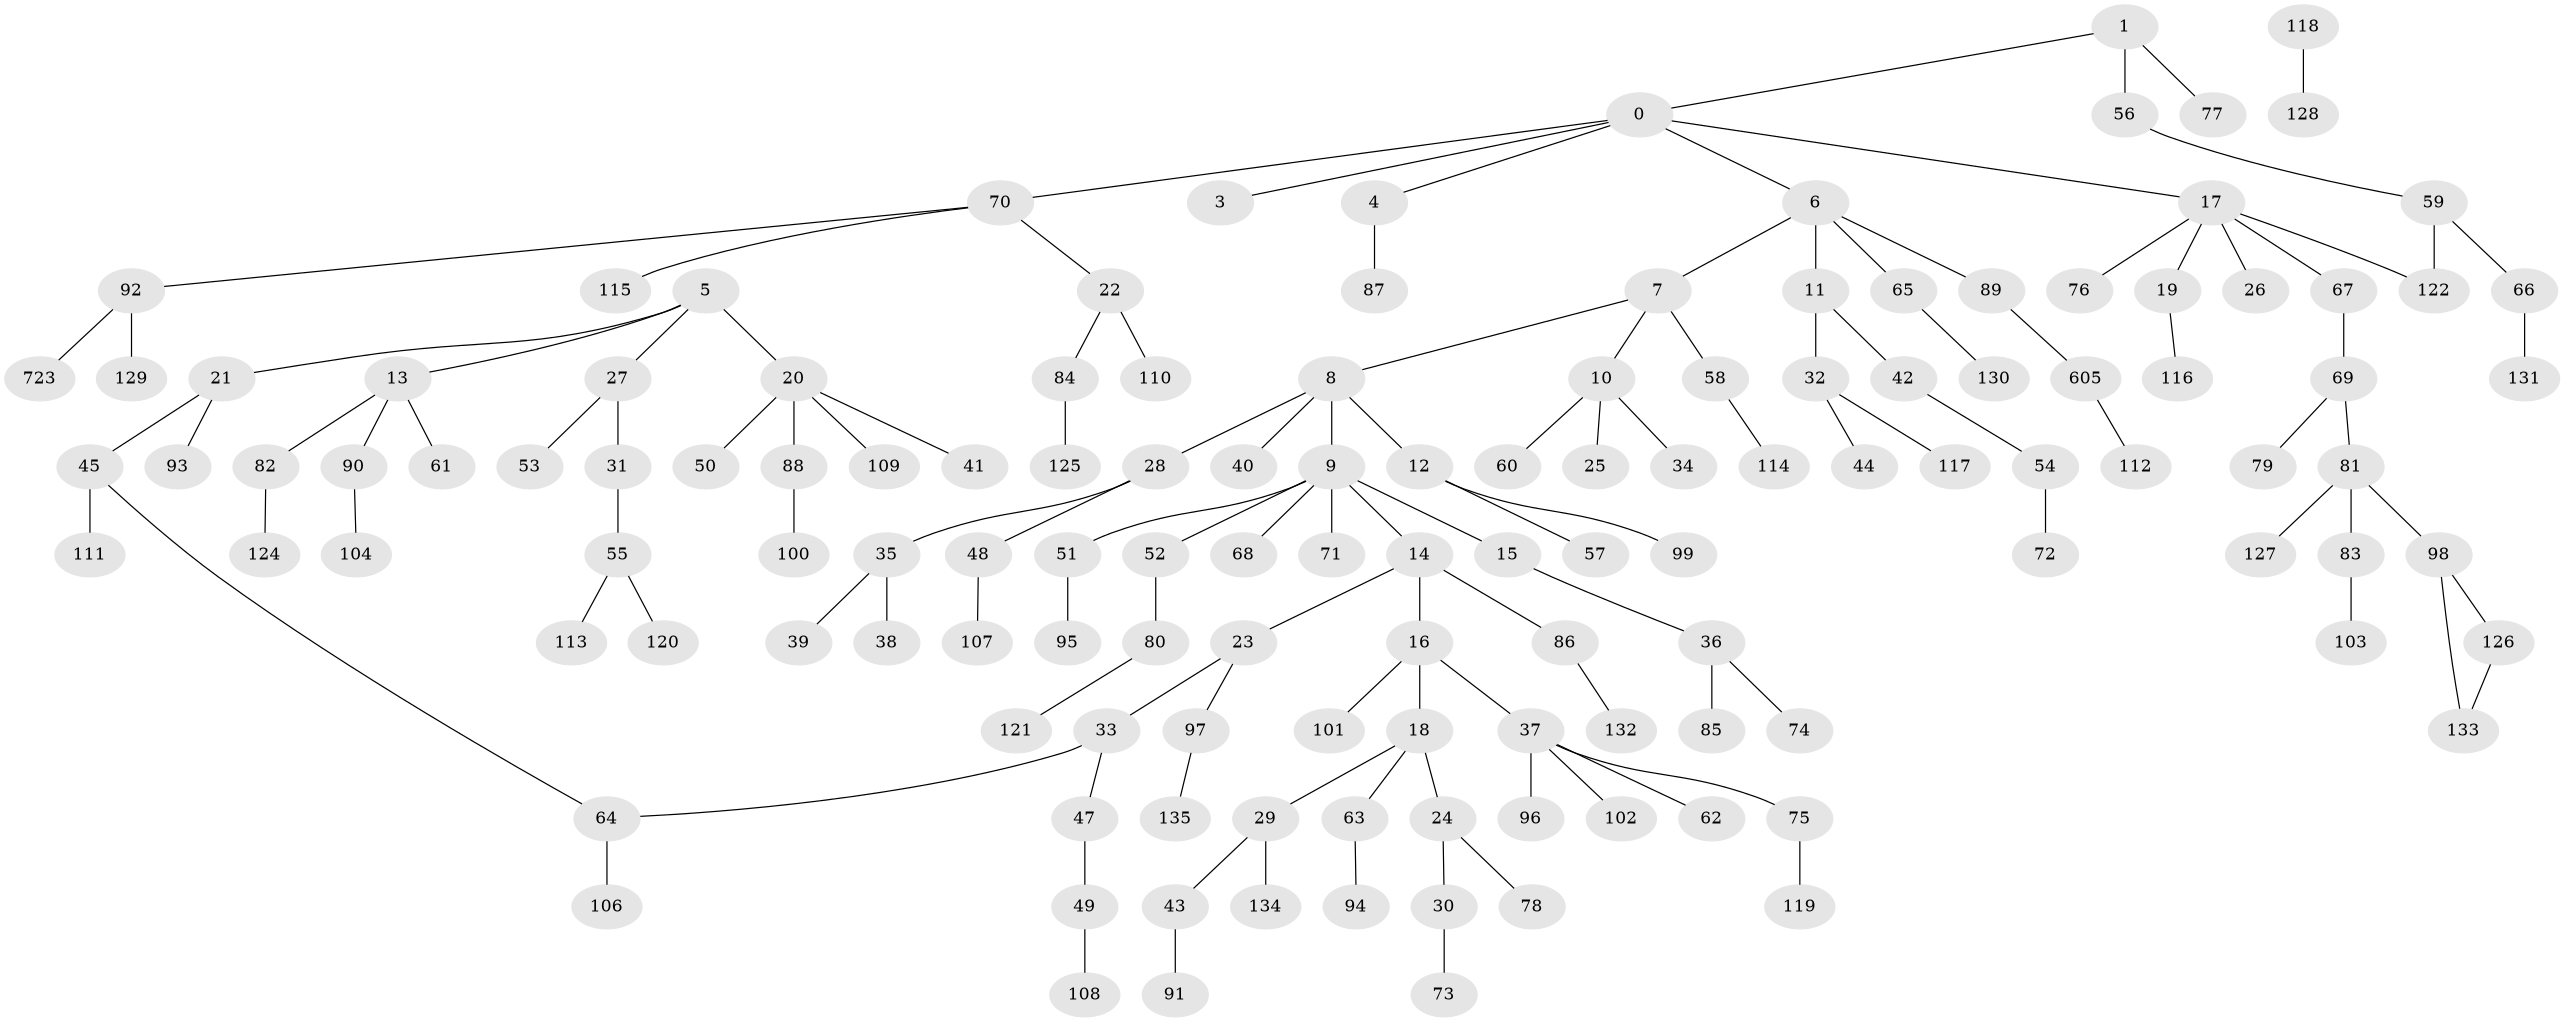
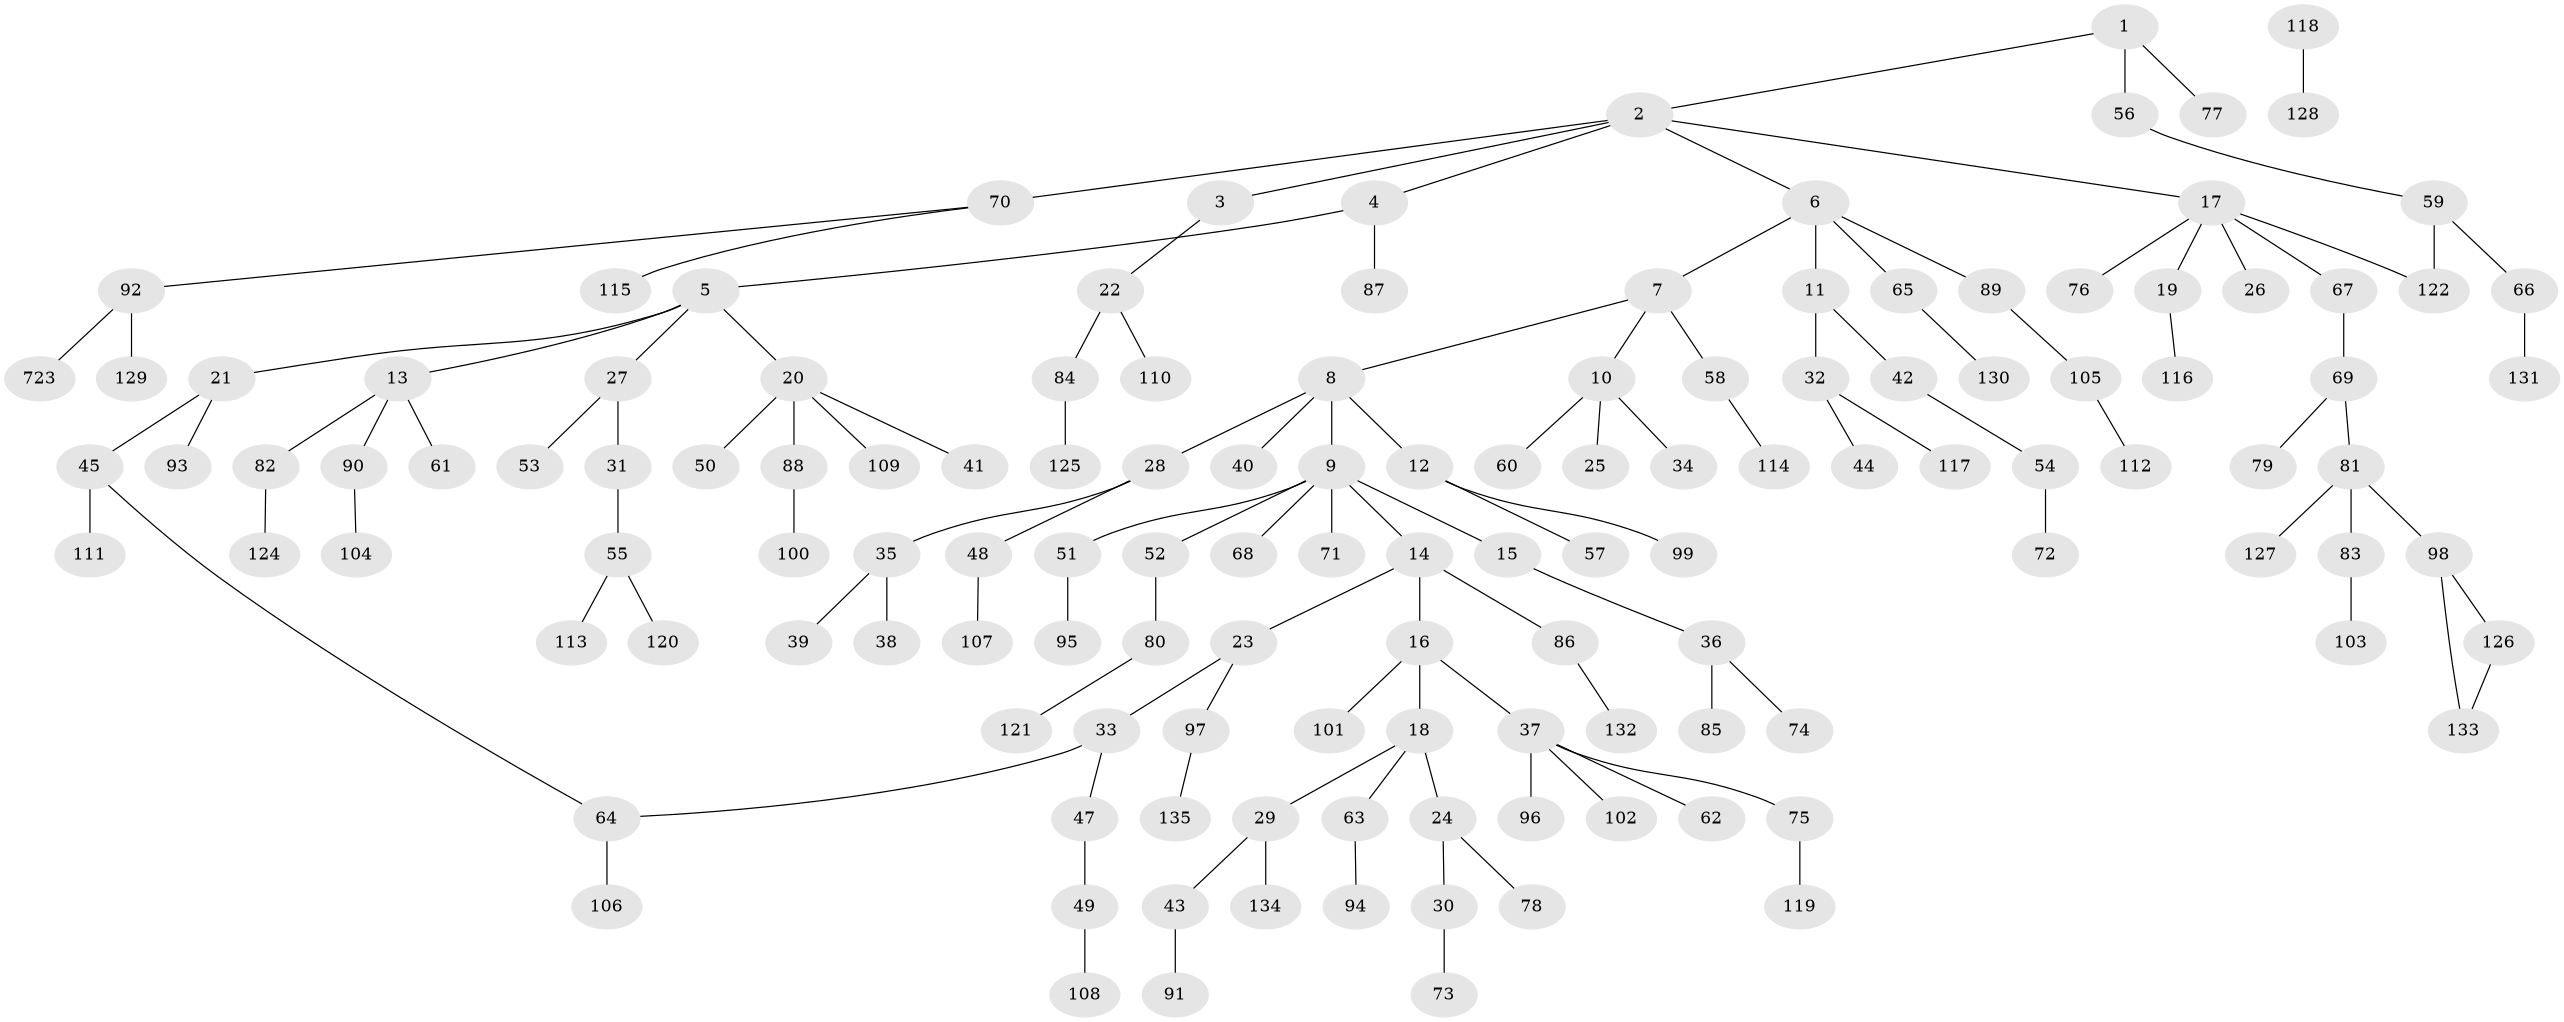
node "0": label "0" -> "2"
edge "70" -- "22": now "3" -- "22"
edge "4" -- "5": added
node "605": label "605" -> "105"
